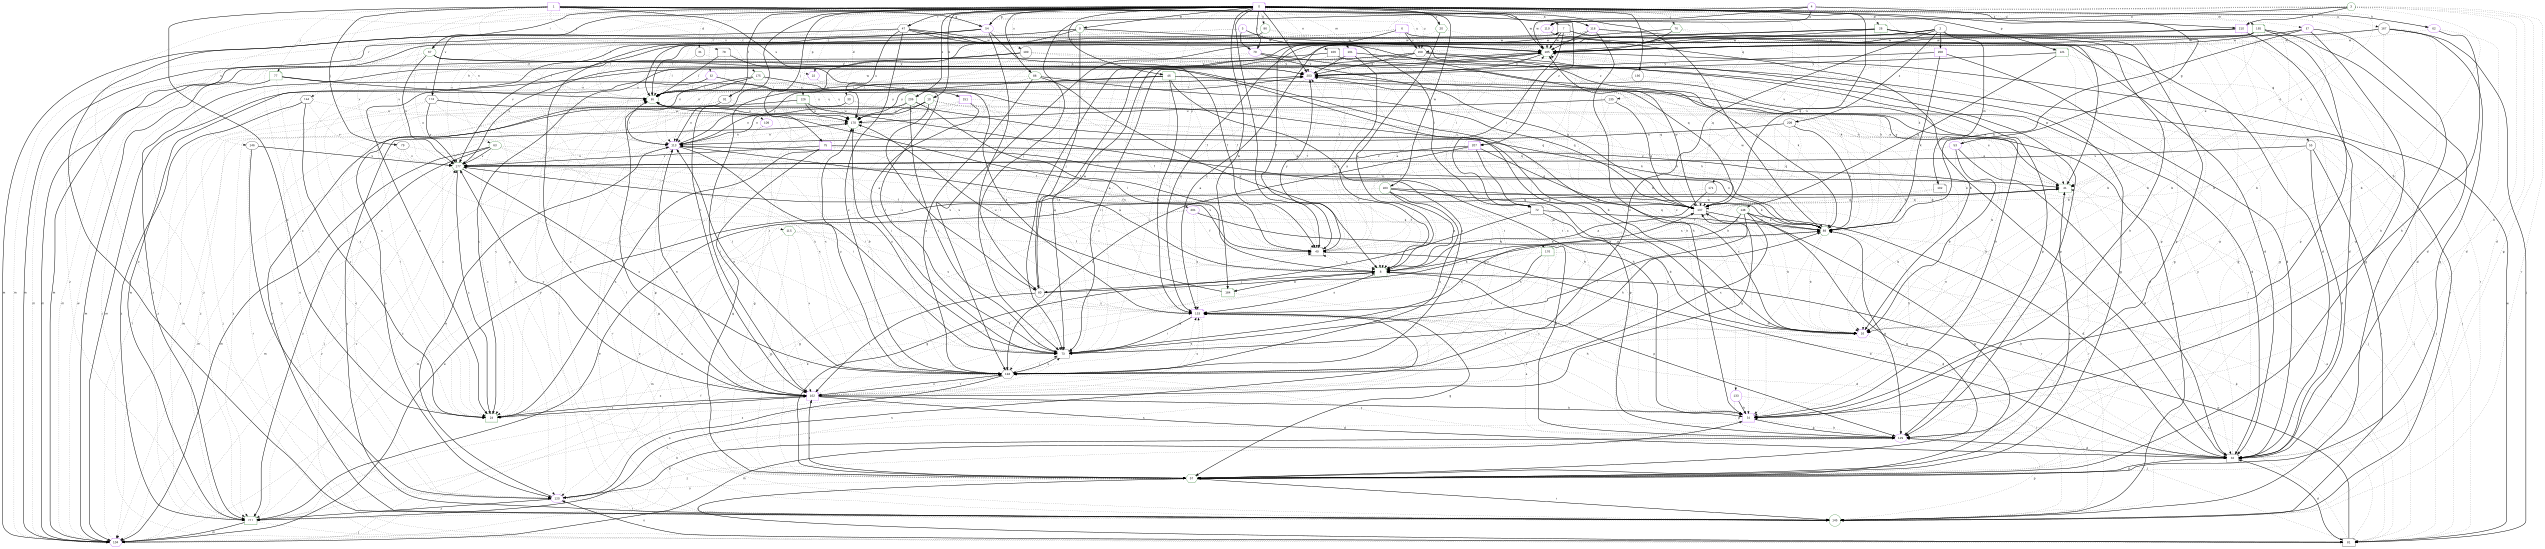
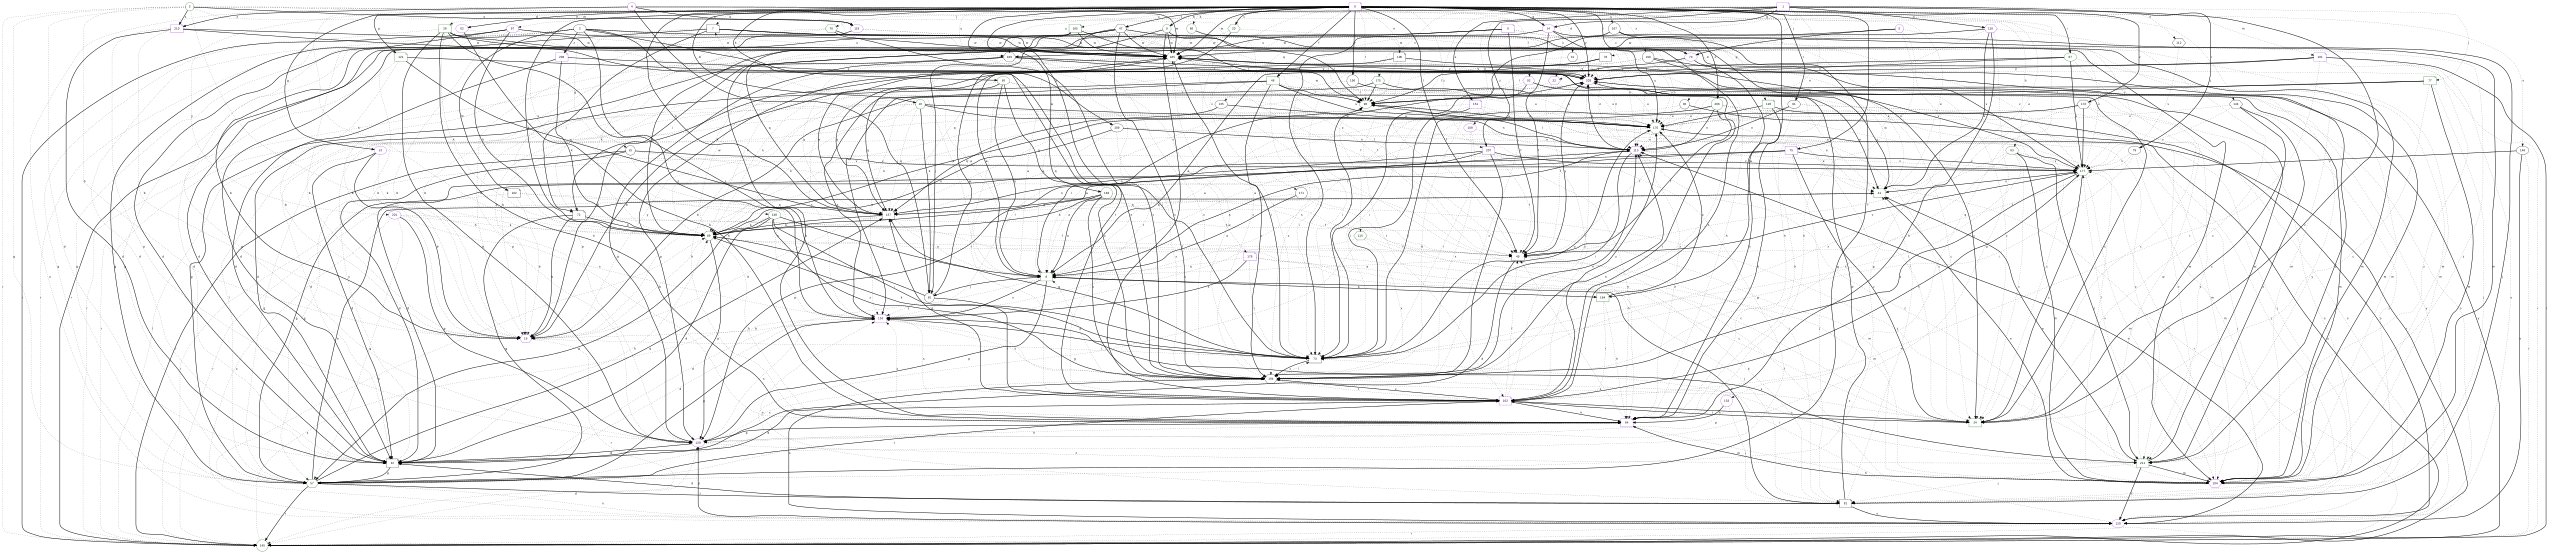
node "112": added
edge "97" -> "104": added, label "m"
edge "196" -> "41": style dotted -> bold
edge "63" -> "177": style bold -> dotted
node "176": color darkgreen -> purple
edge "120" -> "211": reversed
